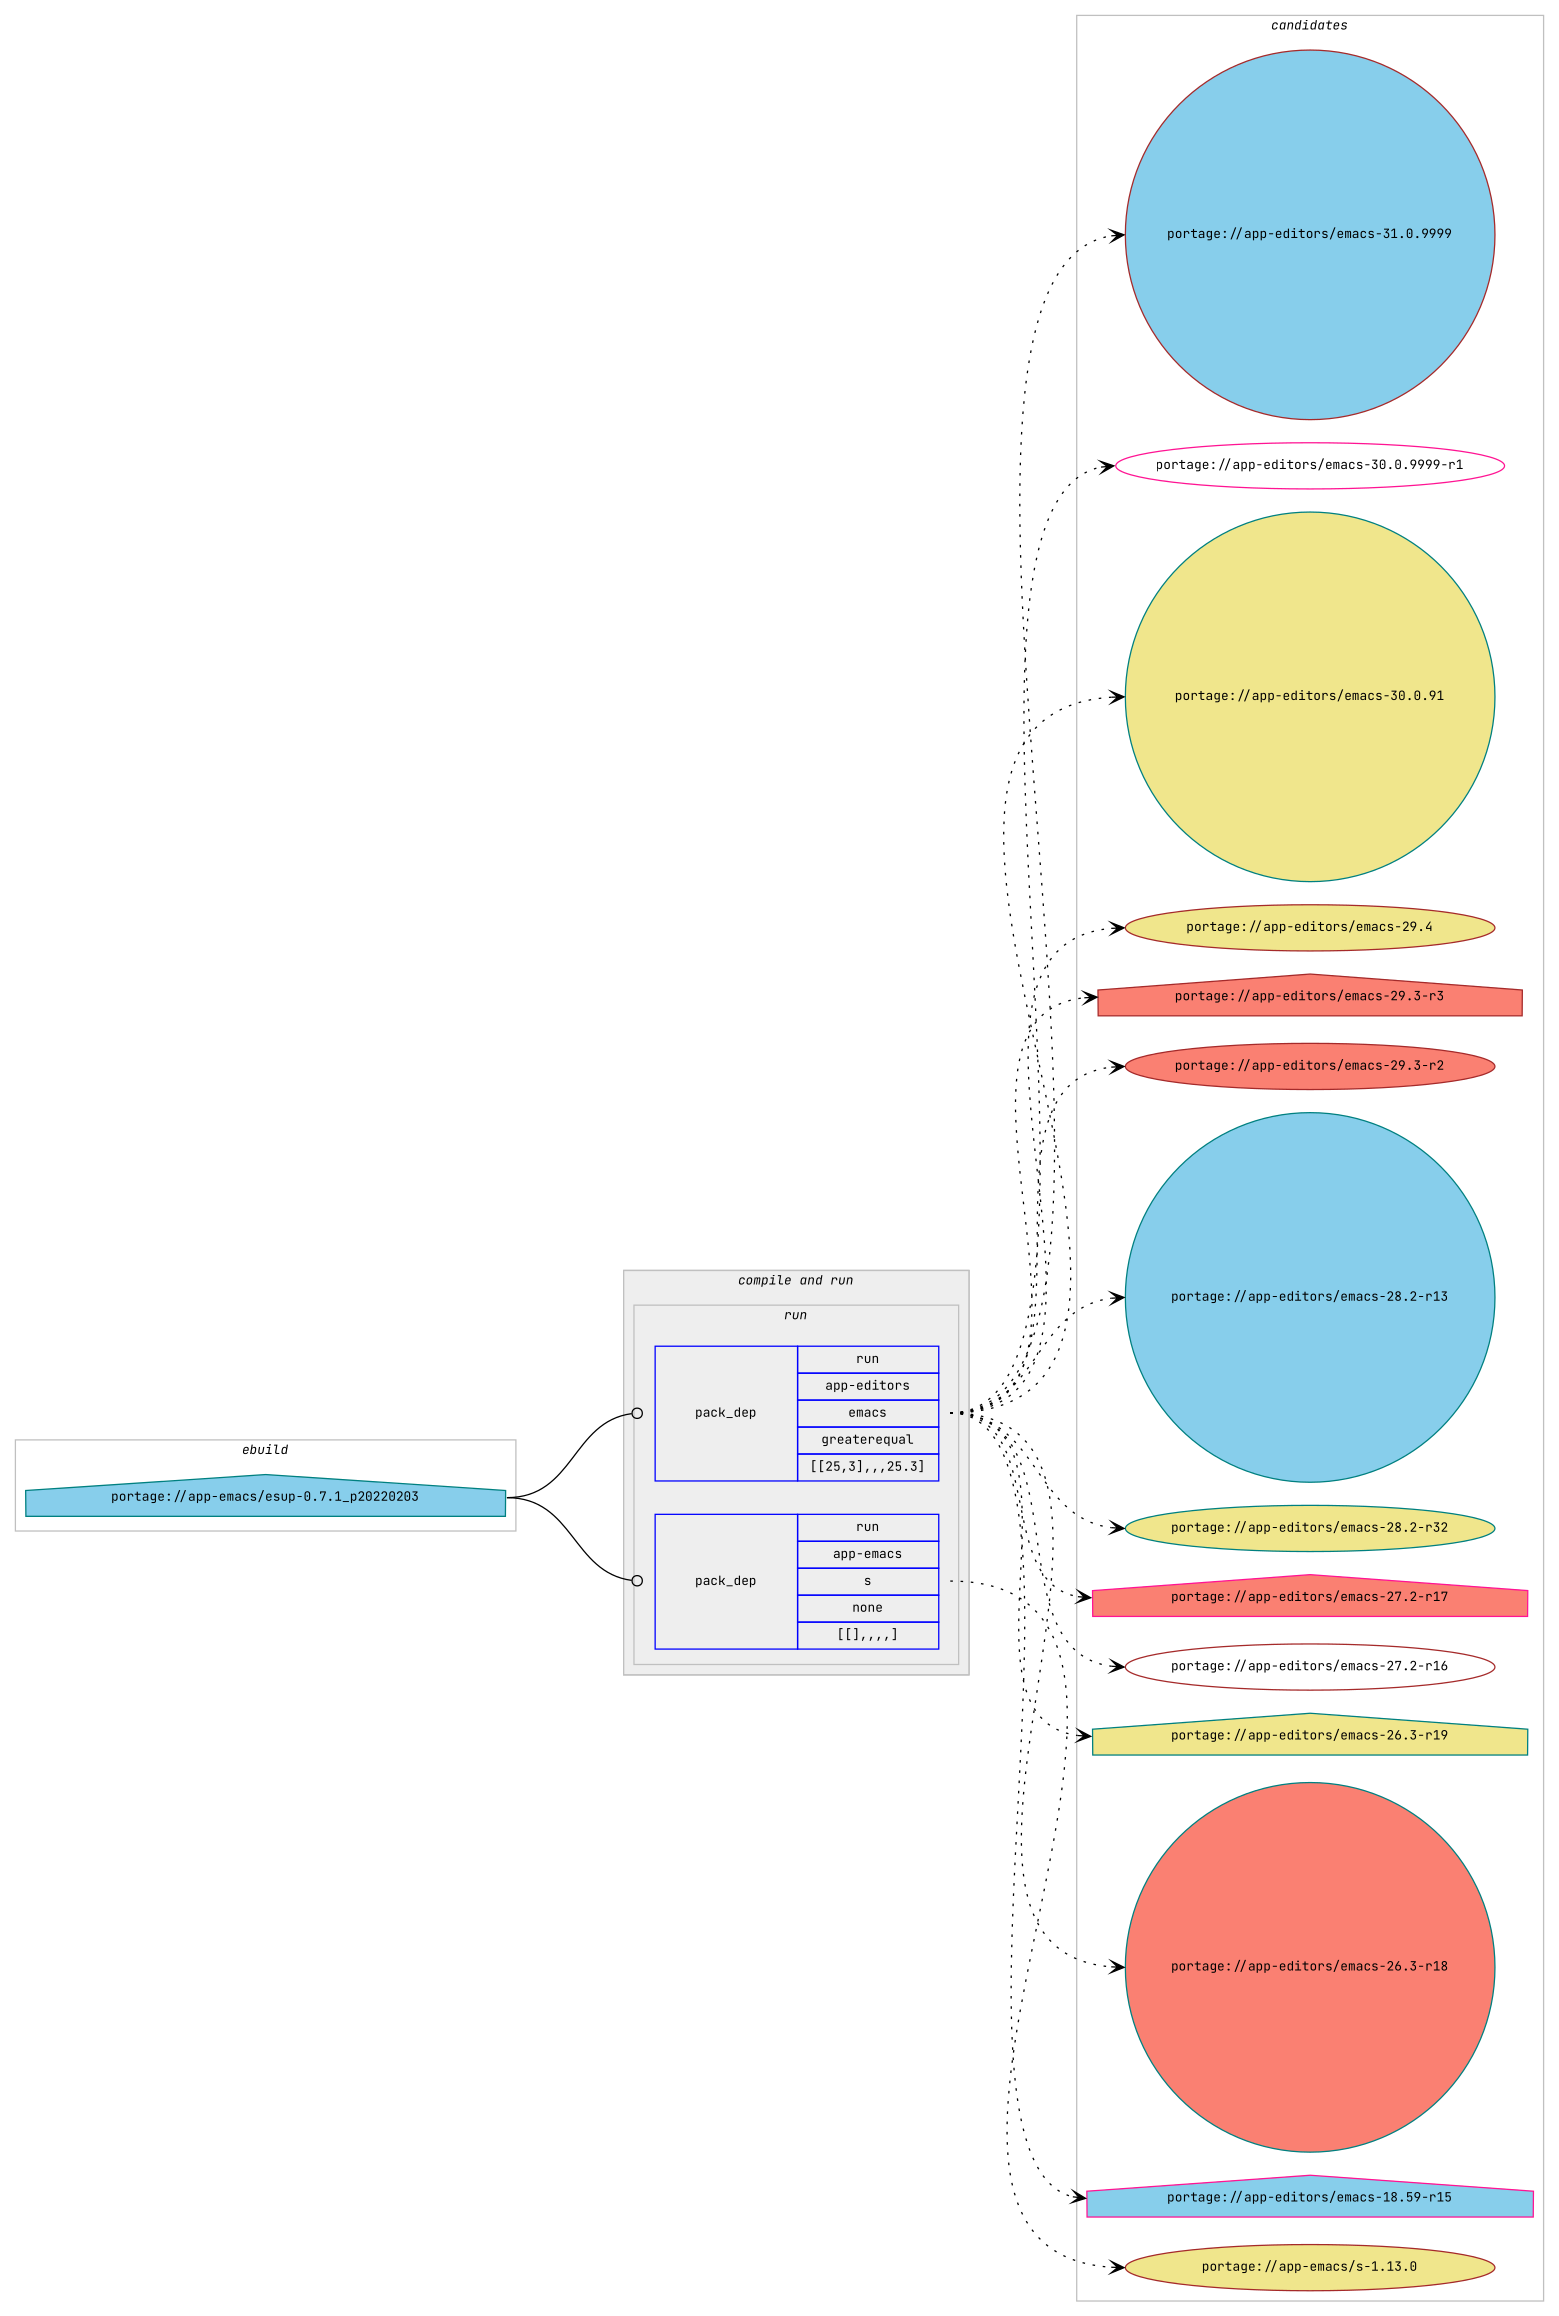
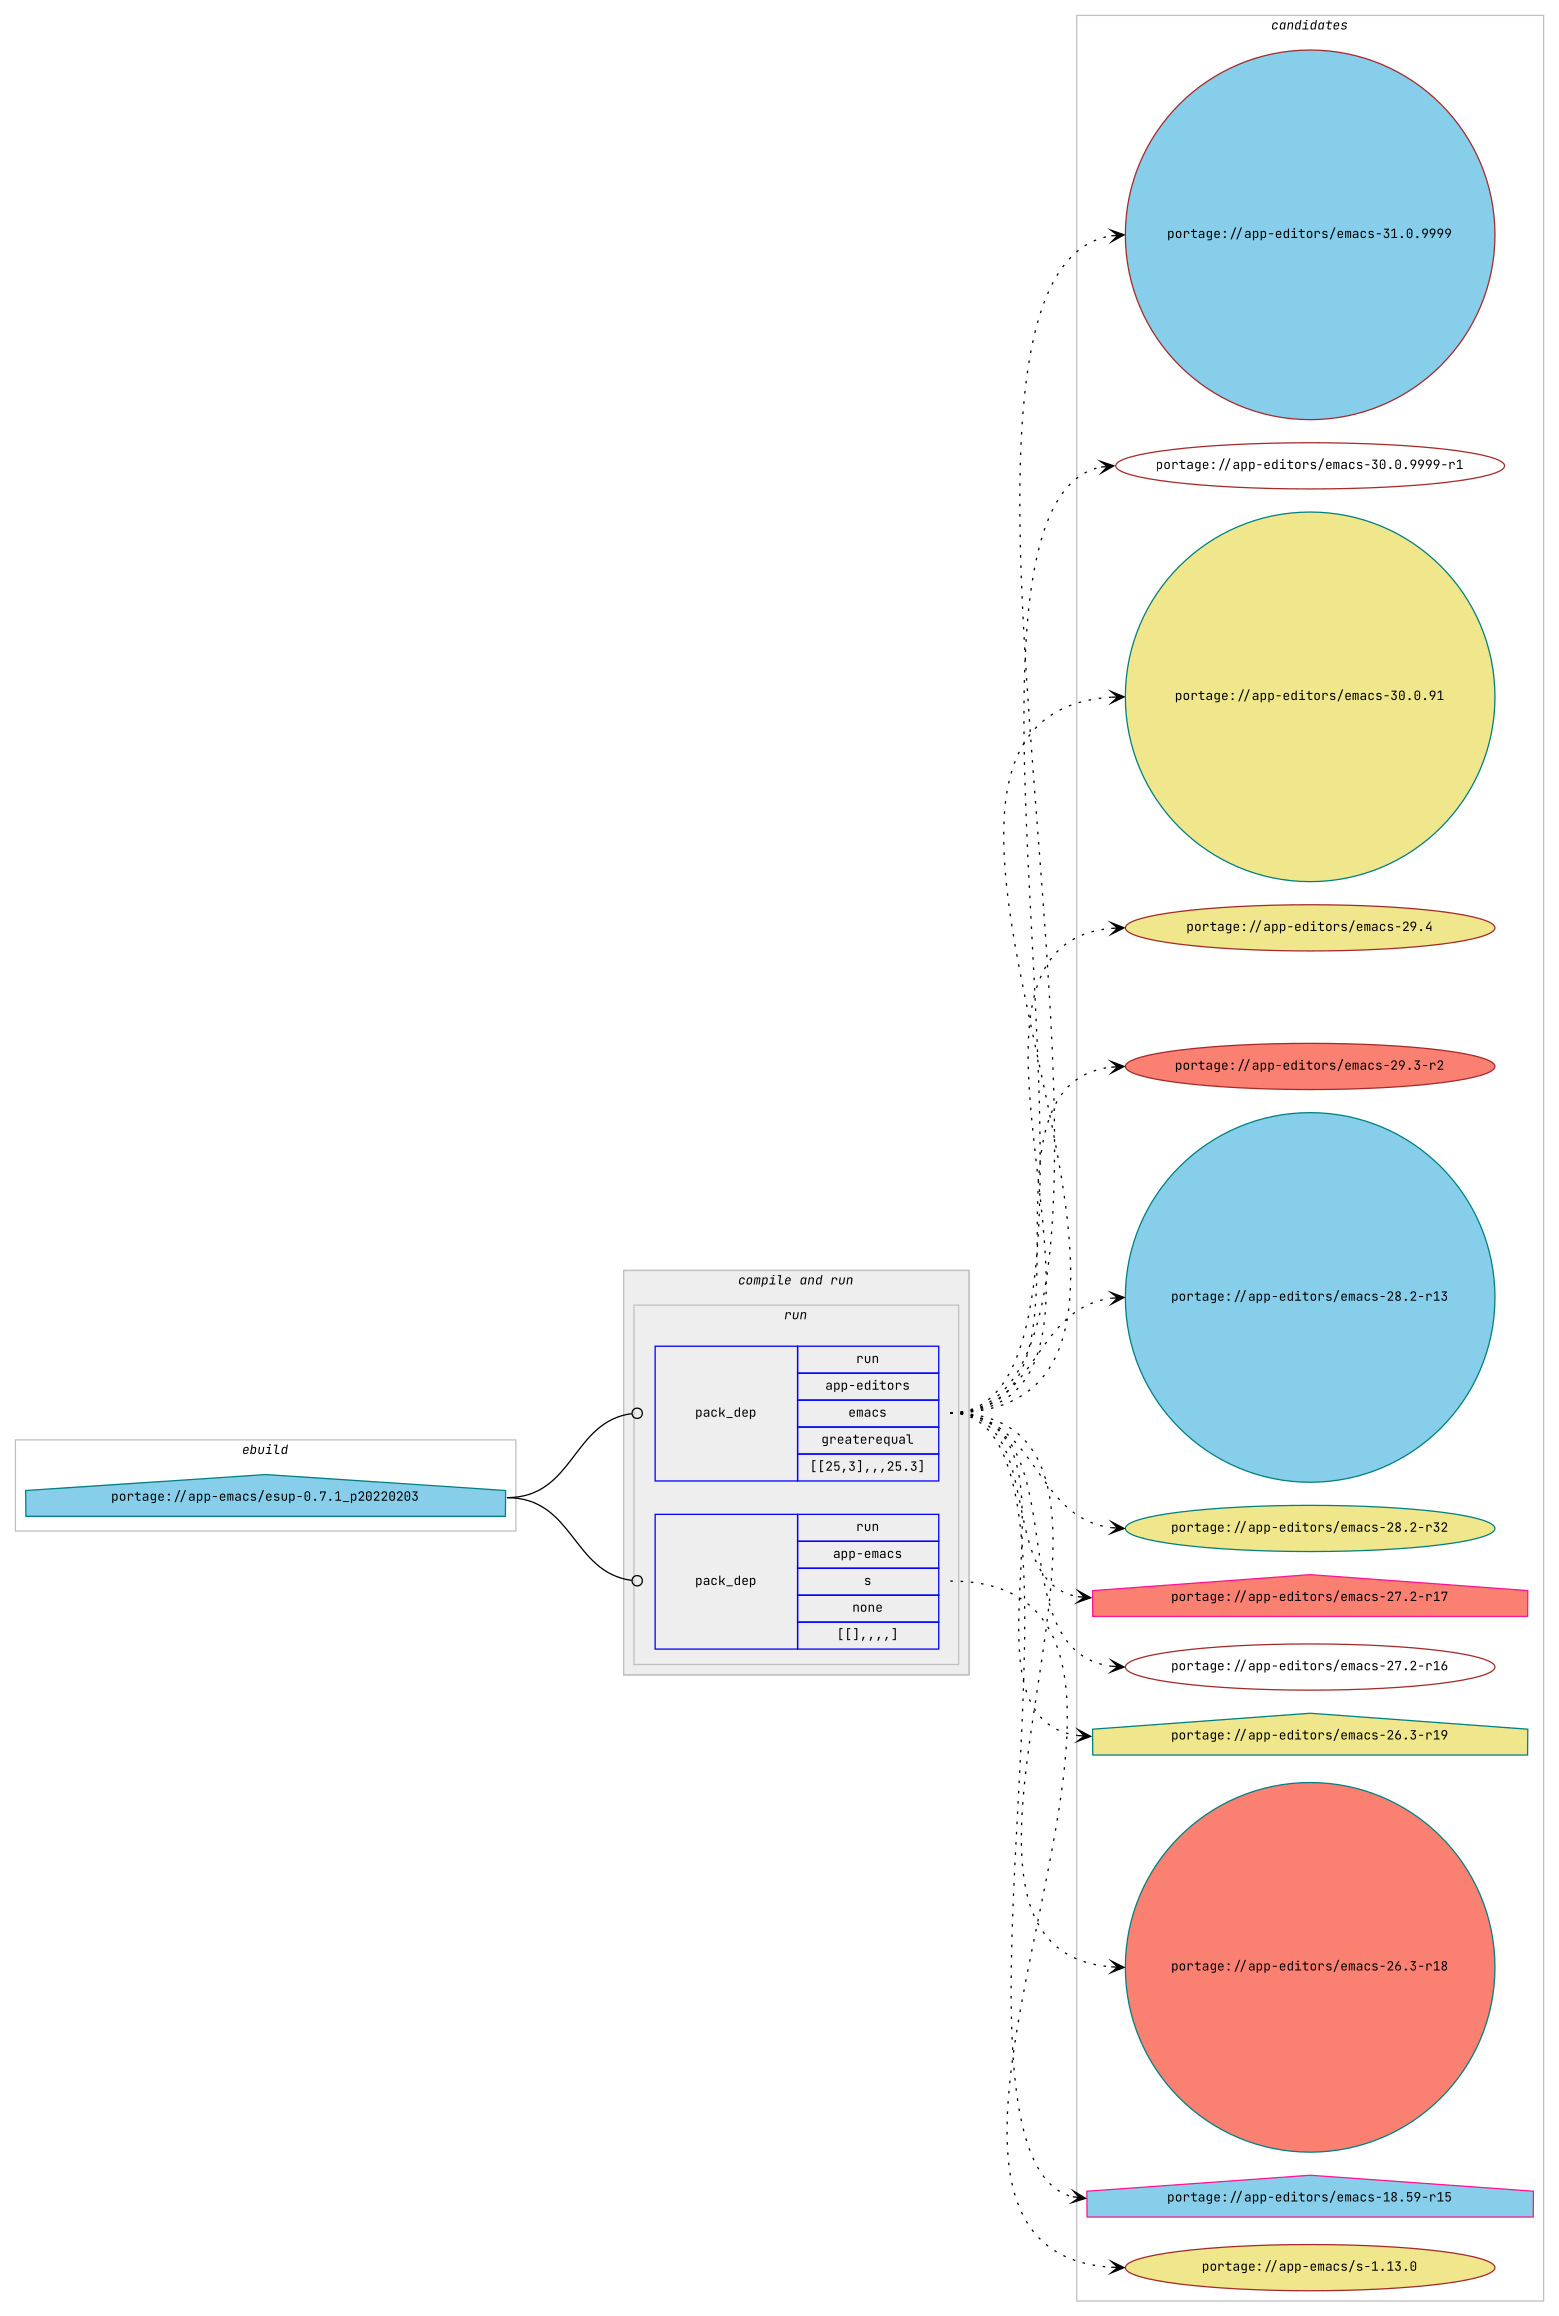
node "portage://app-editors/emacs-30.0.9999-r1": color deeppink -> brown
node "portage://app-editors/emacs-29.3-r3": removed
